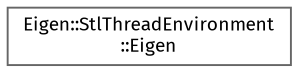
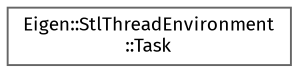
node "Eigen::StlThreadEnvironment ::Eigen": label "Eigen::StlThreadEnvironment ::Eigen" -> "Eigen::StlThreadEnvironment ::Task"
